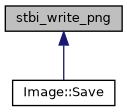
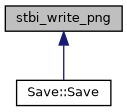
node "Image::Save": label "Image::Save" -> "Save::Save"
